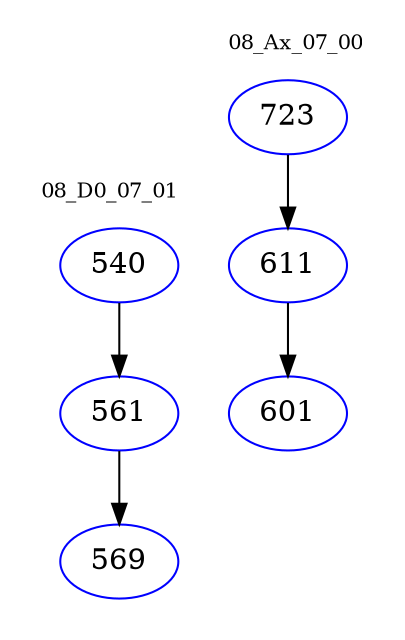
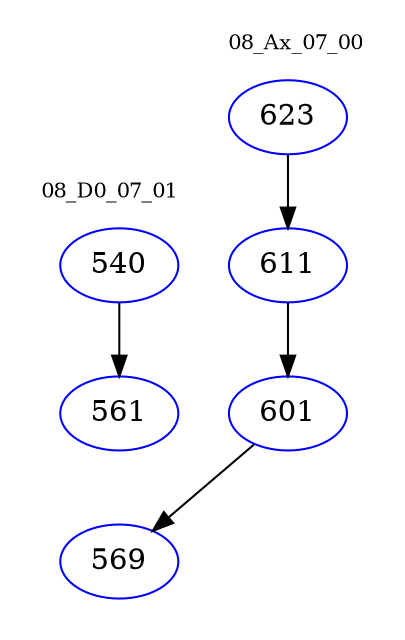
node "723": label "723" -> "623"
edge "561" -> "569": now "601" -> "569"
